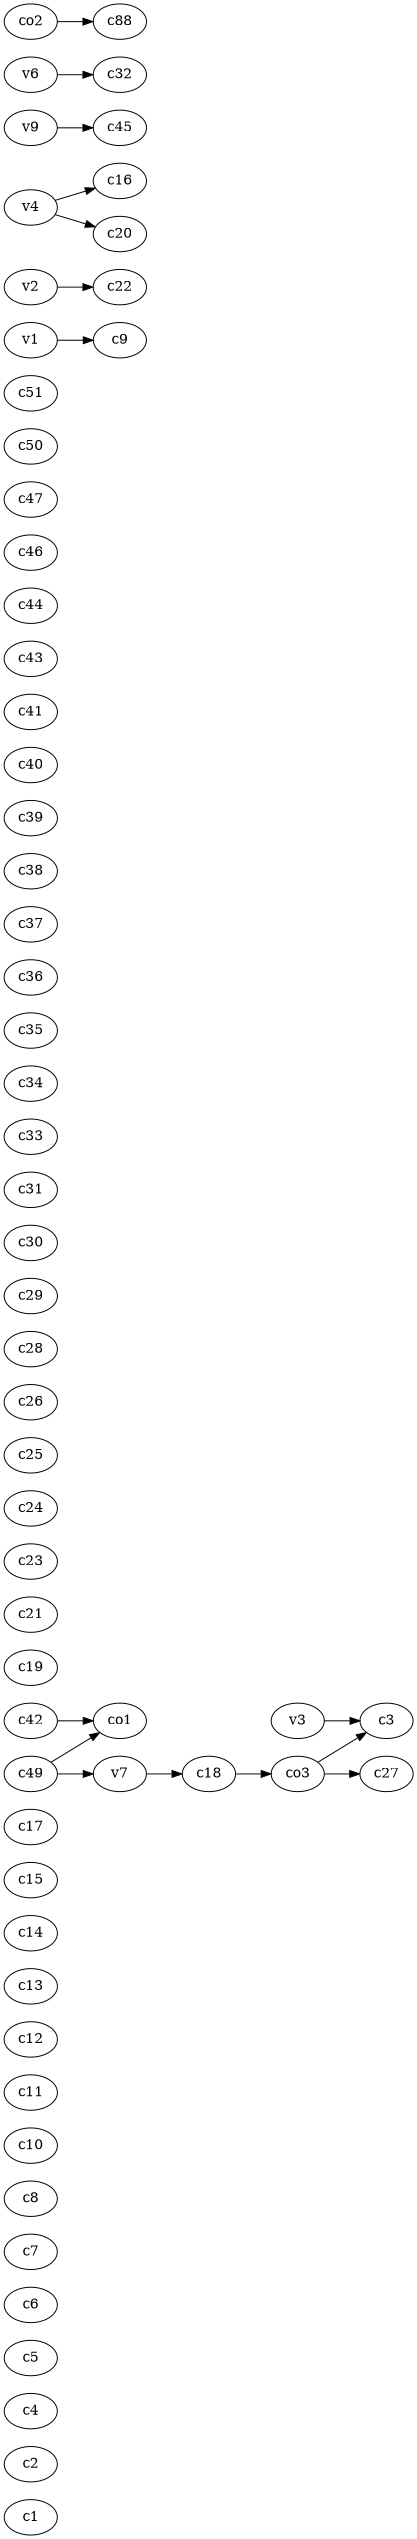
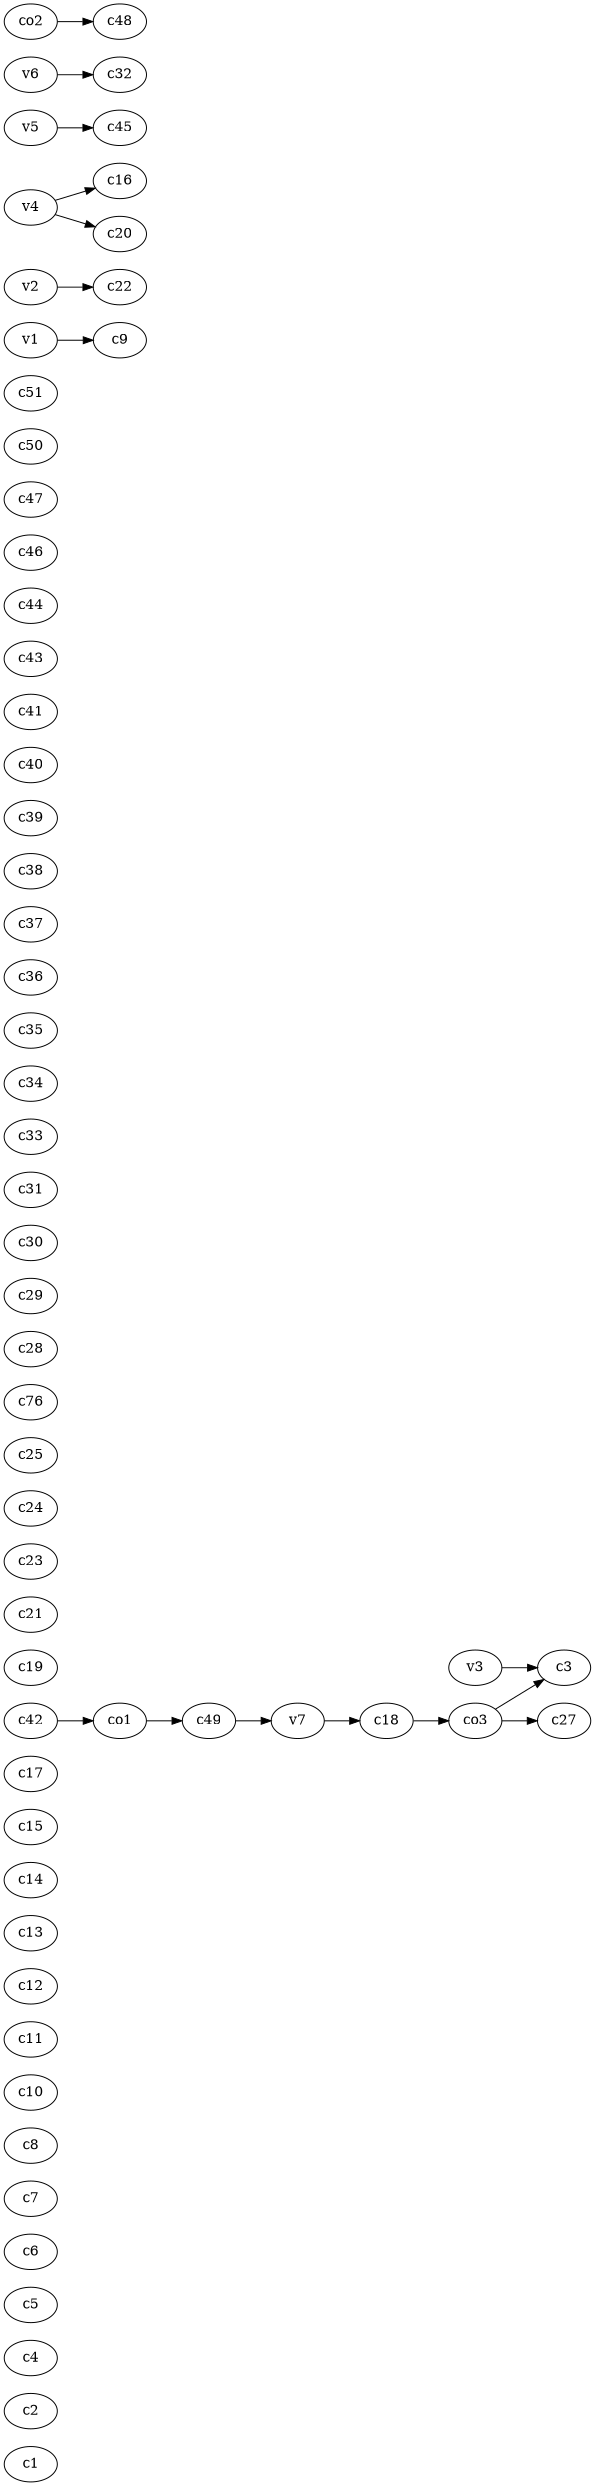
node "c88": label "c88" -> "c48"
node "v9": label "v9" -> "v5"
node "c26": label "c26" -> "c76"
edge "c49" -> "co1": reversed
